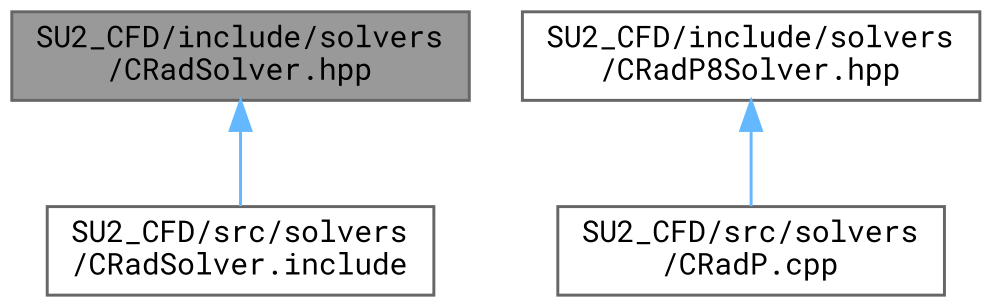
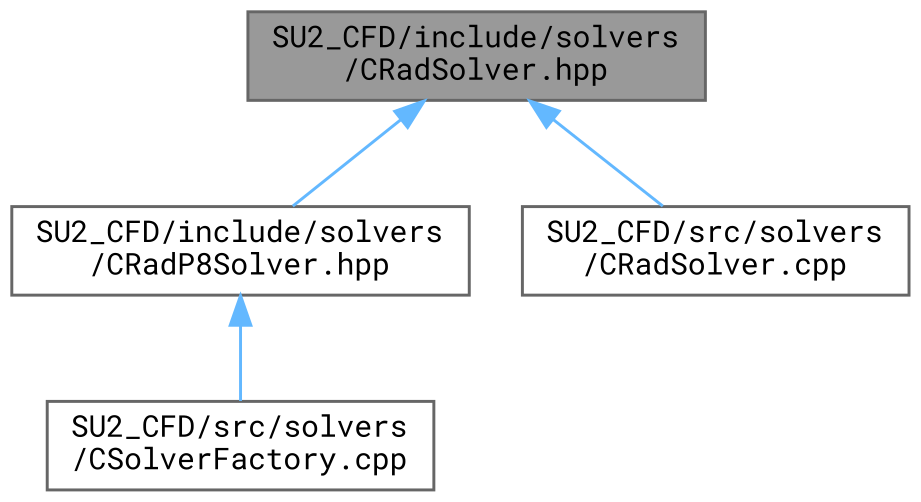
edge "SU2_CFD/include/solvers /CRadP8Solver.hpp" -> "SU2_CFD/include/solvers /CRadSolver.hpp": added
node "SU2_CFD/src/solvers /CRadSolver.include": label "SU2_CFD/src/solvers /CRadSolver.include" -> "SU2_CFD/src/solvers /CRadSolver.cpp"
node "SU2_CFD/src/solvers /CRadP.cpp": label "SU2_CFD/src/solvers /CRadP.cpp" -> "SU2_CFD/src/solvers /CSolverFactory.cpp"
